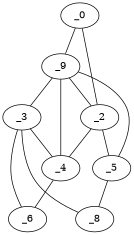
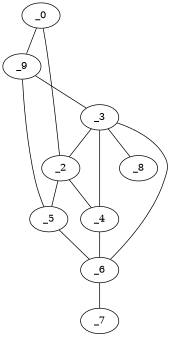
edge "_9" -- "_2": now "_3" -- "_2"
edge "_9" -- "_4": removed
edge "_5" -- "_8": now "_5" -- "_6"
node "_7": added
